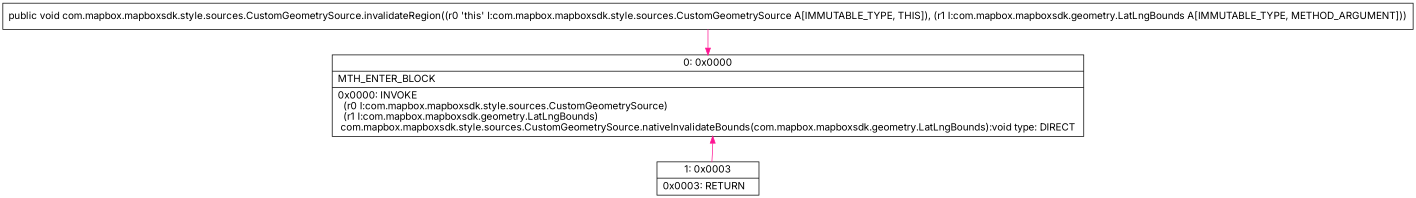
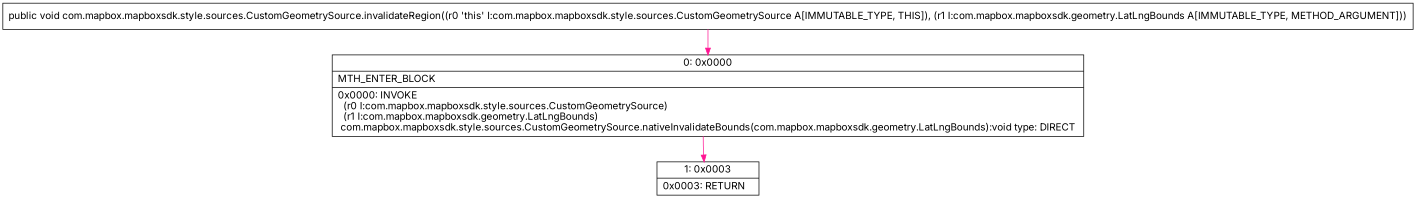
edge "1: 0x0003" -> "0: 0x0000": reversed
